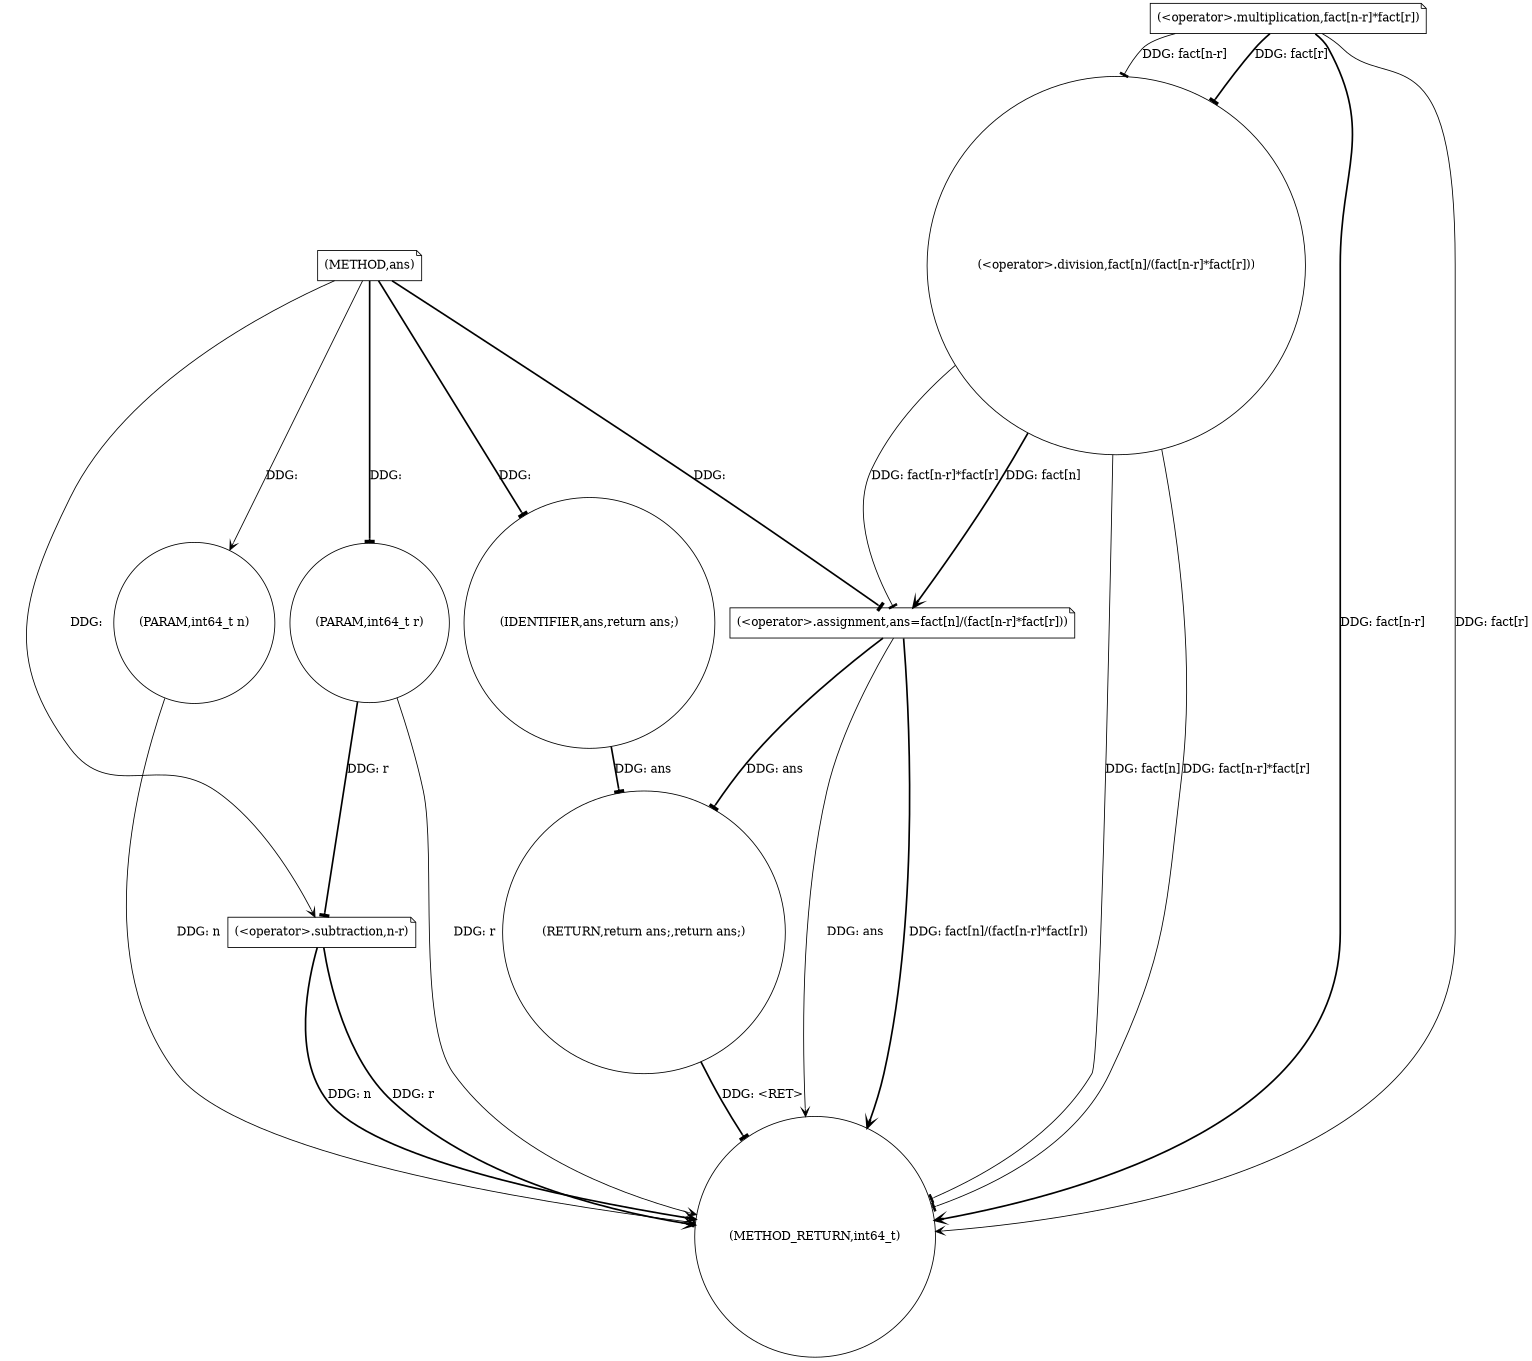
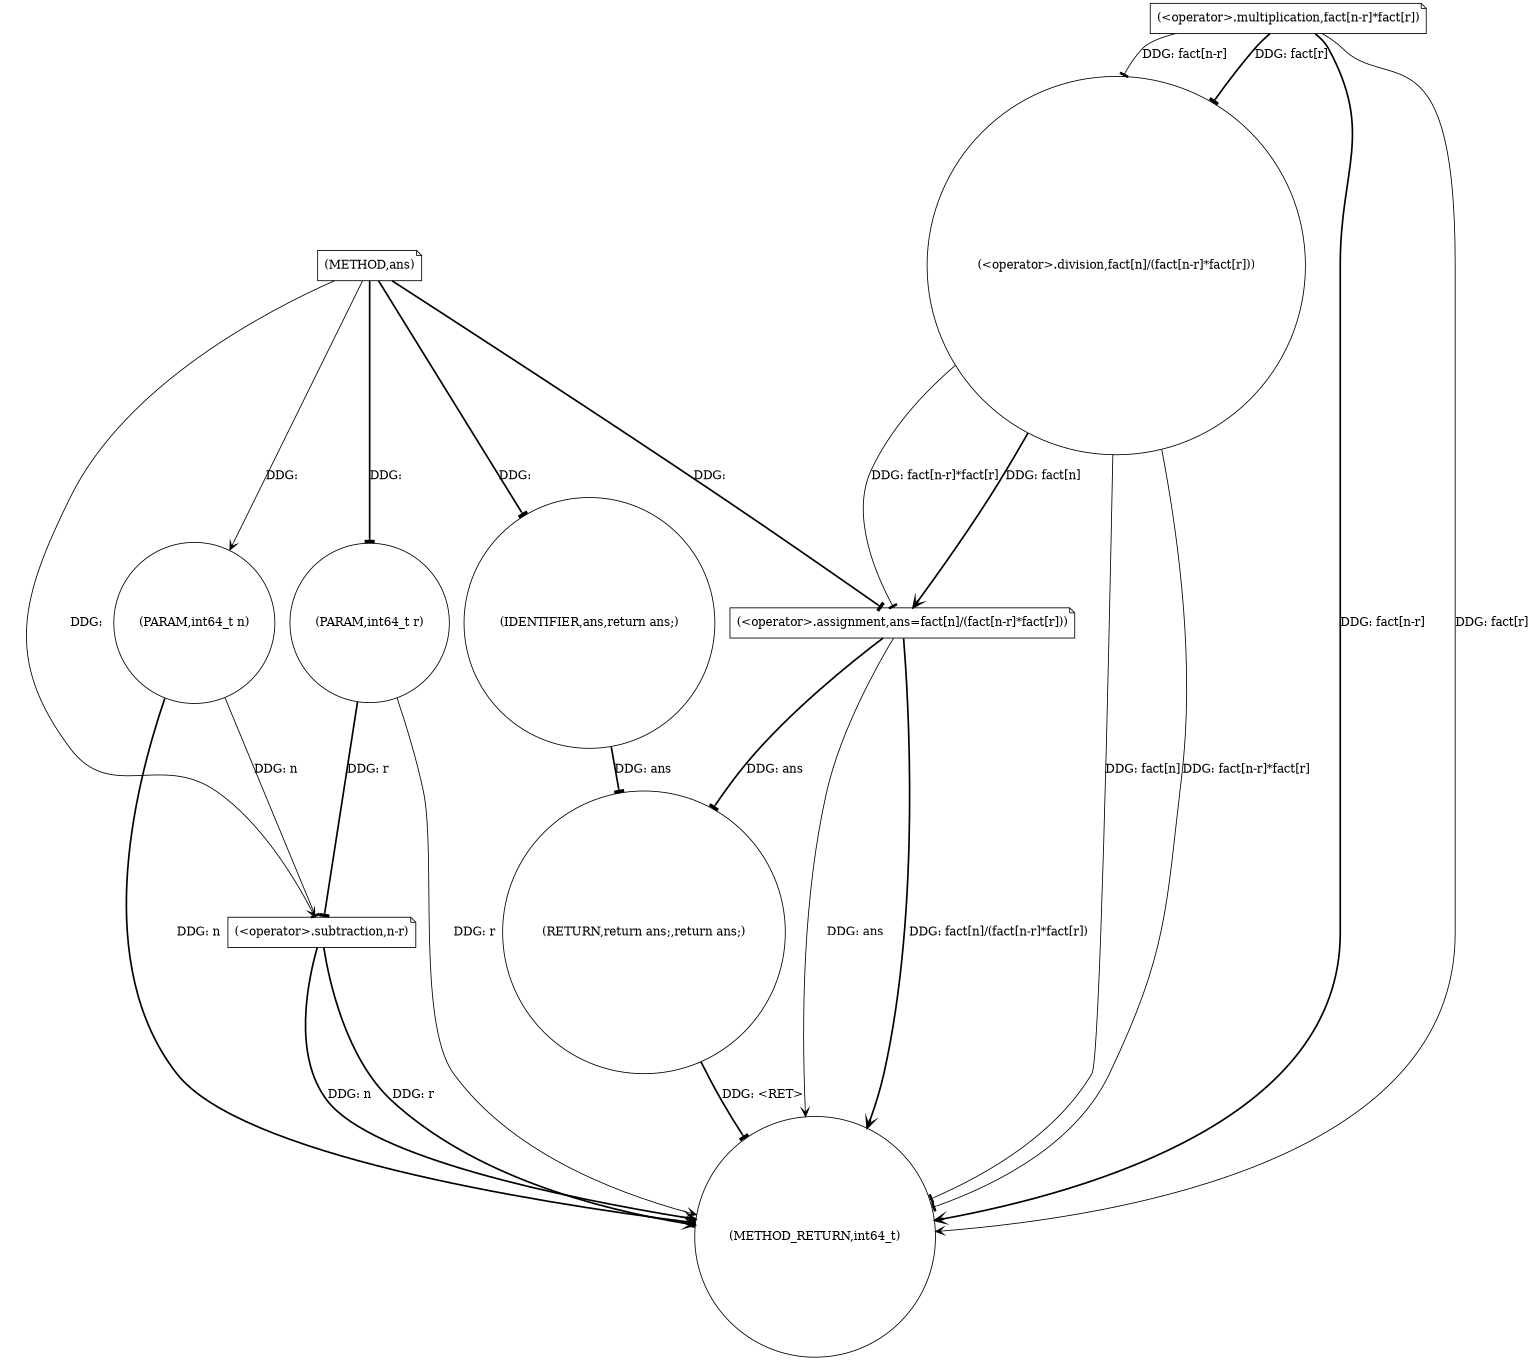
edge "(PARAM,int64_t n)" -> "(<operator>.subtraction,n-r)": added, label "DDG: n"
edge "(PARAM,int64_t n)" -> "(METHOD_RETURN,int64_t)": style solid -> bold
